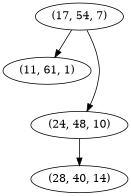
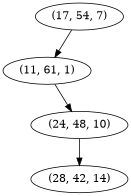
edge "(17, 54, 7)" -> "(24, 48, 10)": now "(11, 61, 1)" -> "(24, 48, 10)"
node "(28, 40, 14)": label "(28, 40, 14)" -> "(28, 42, 14)"
